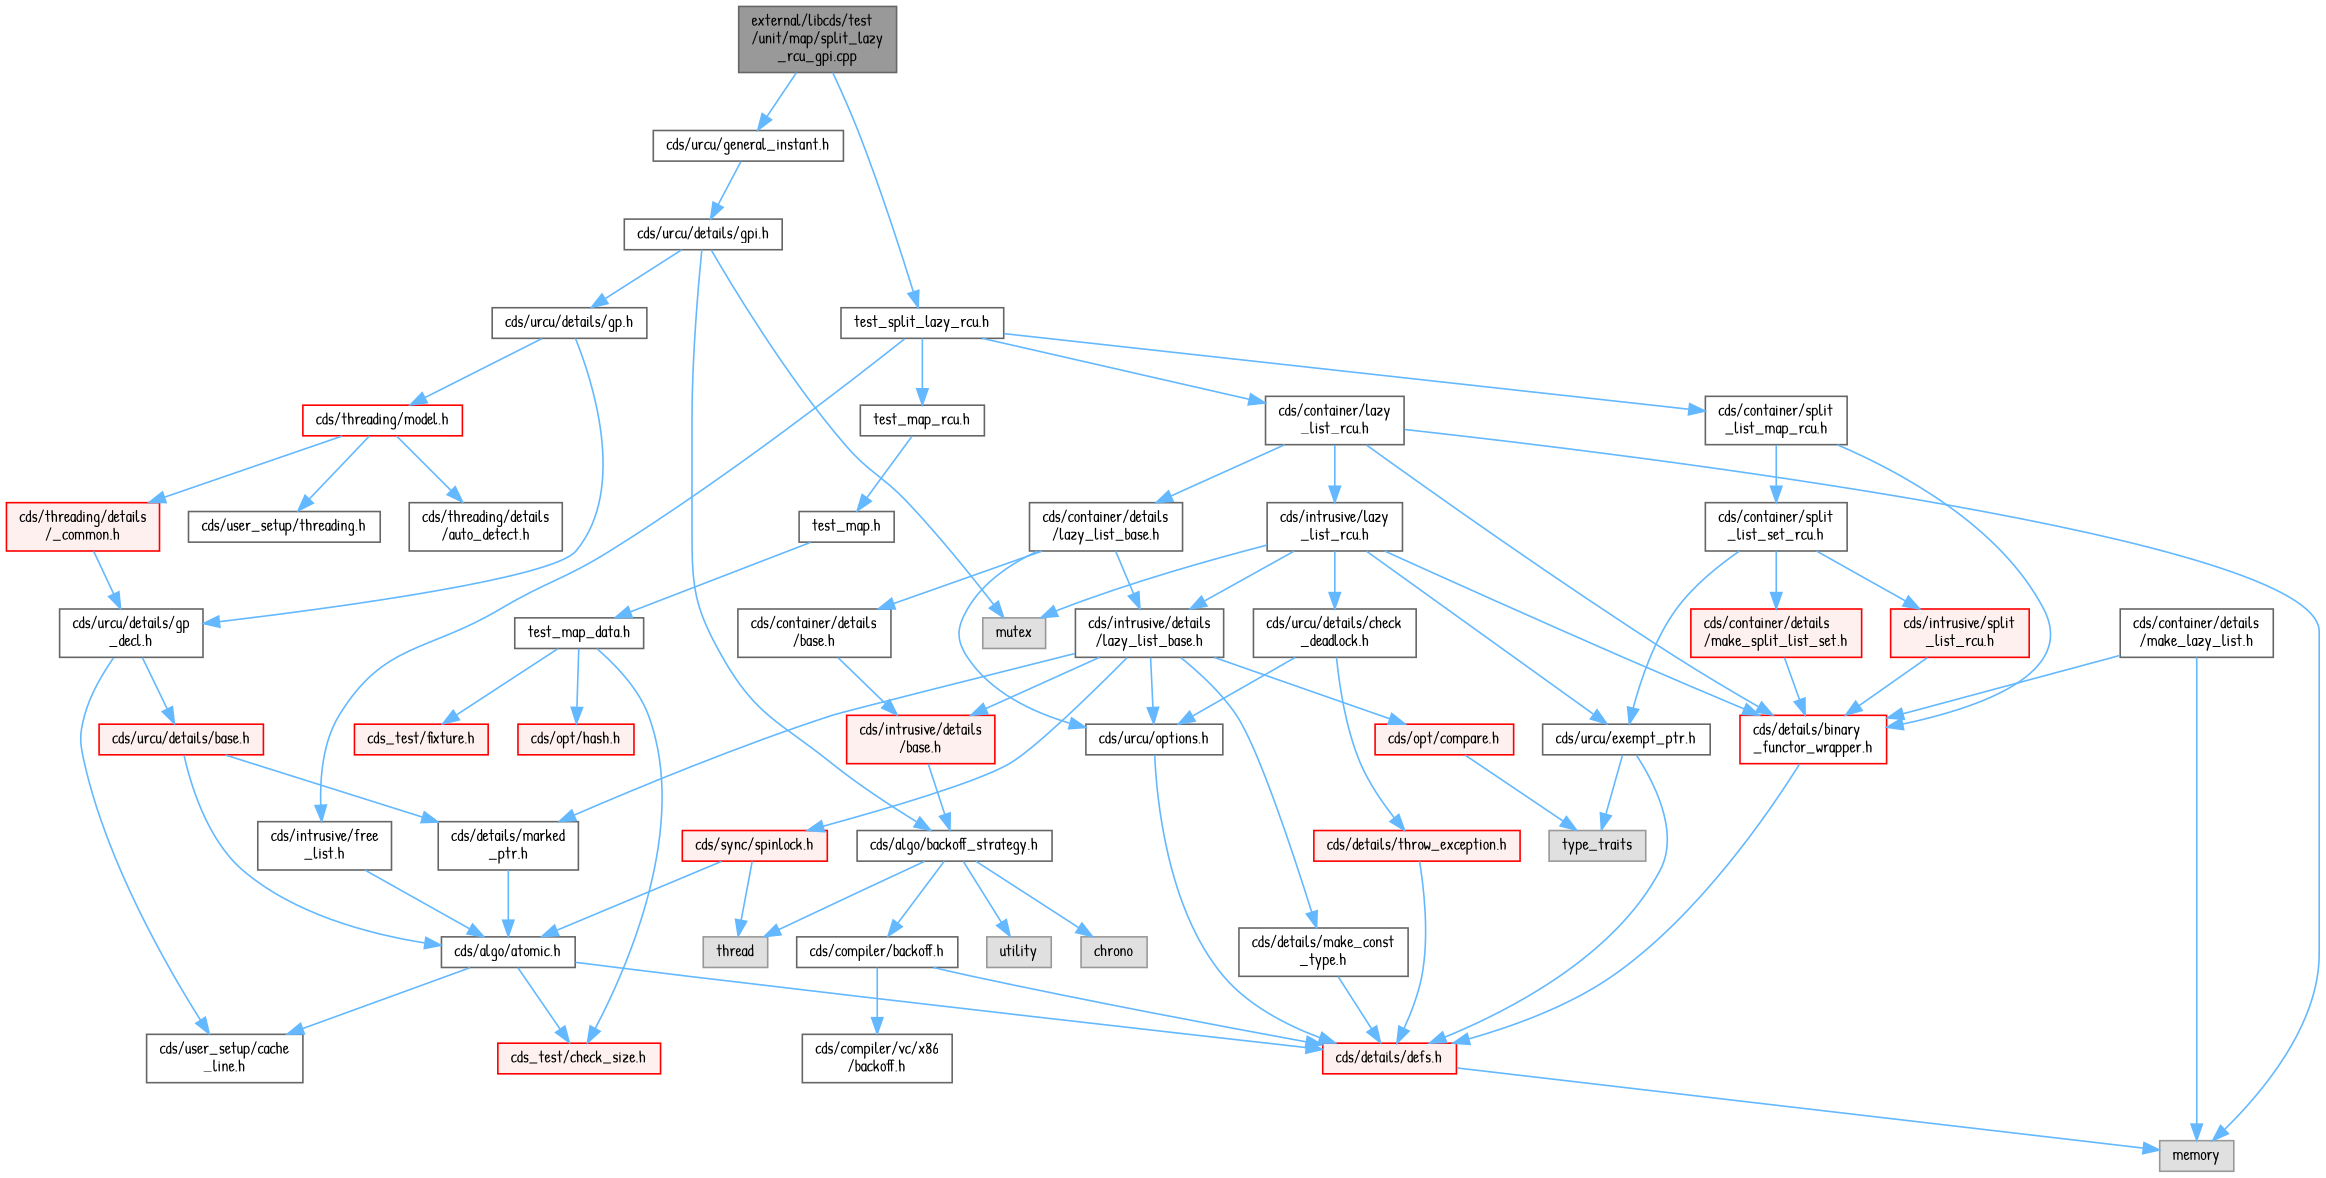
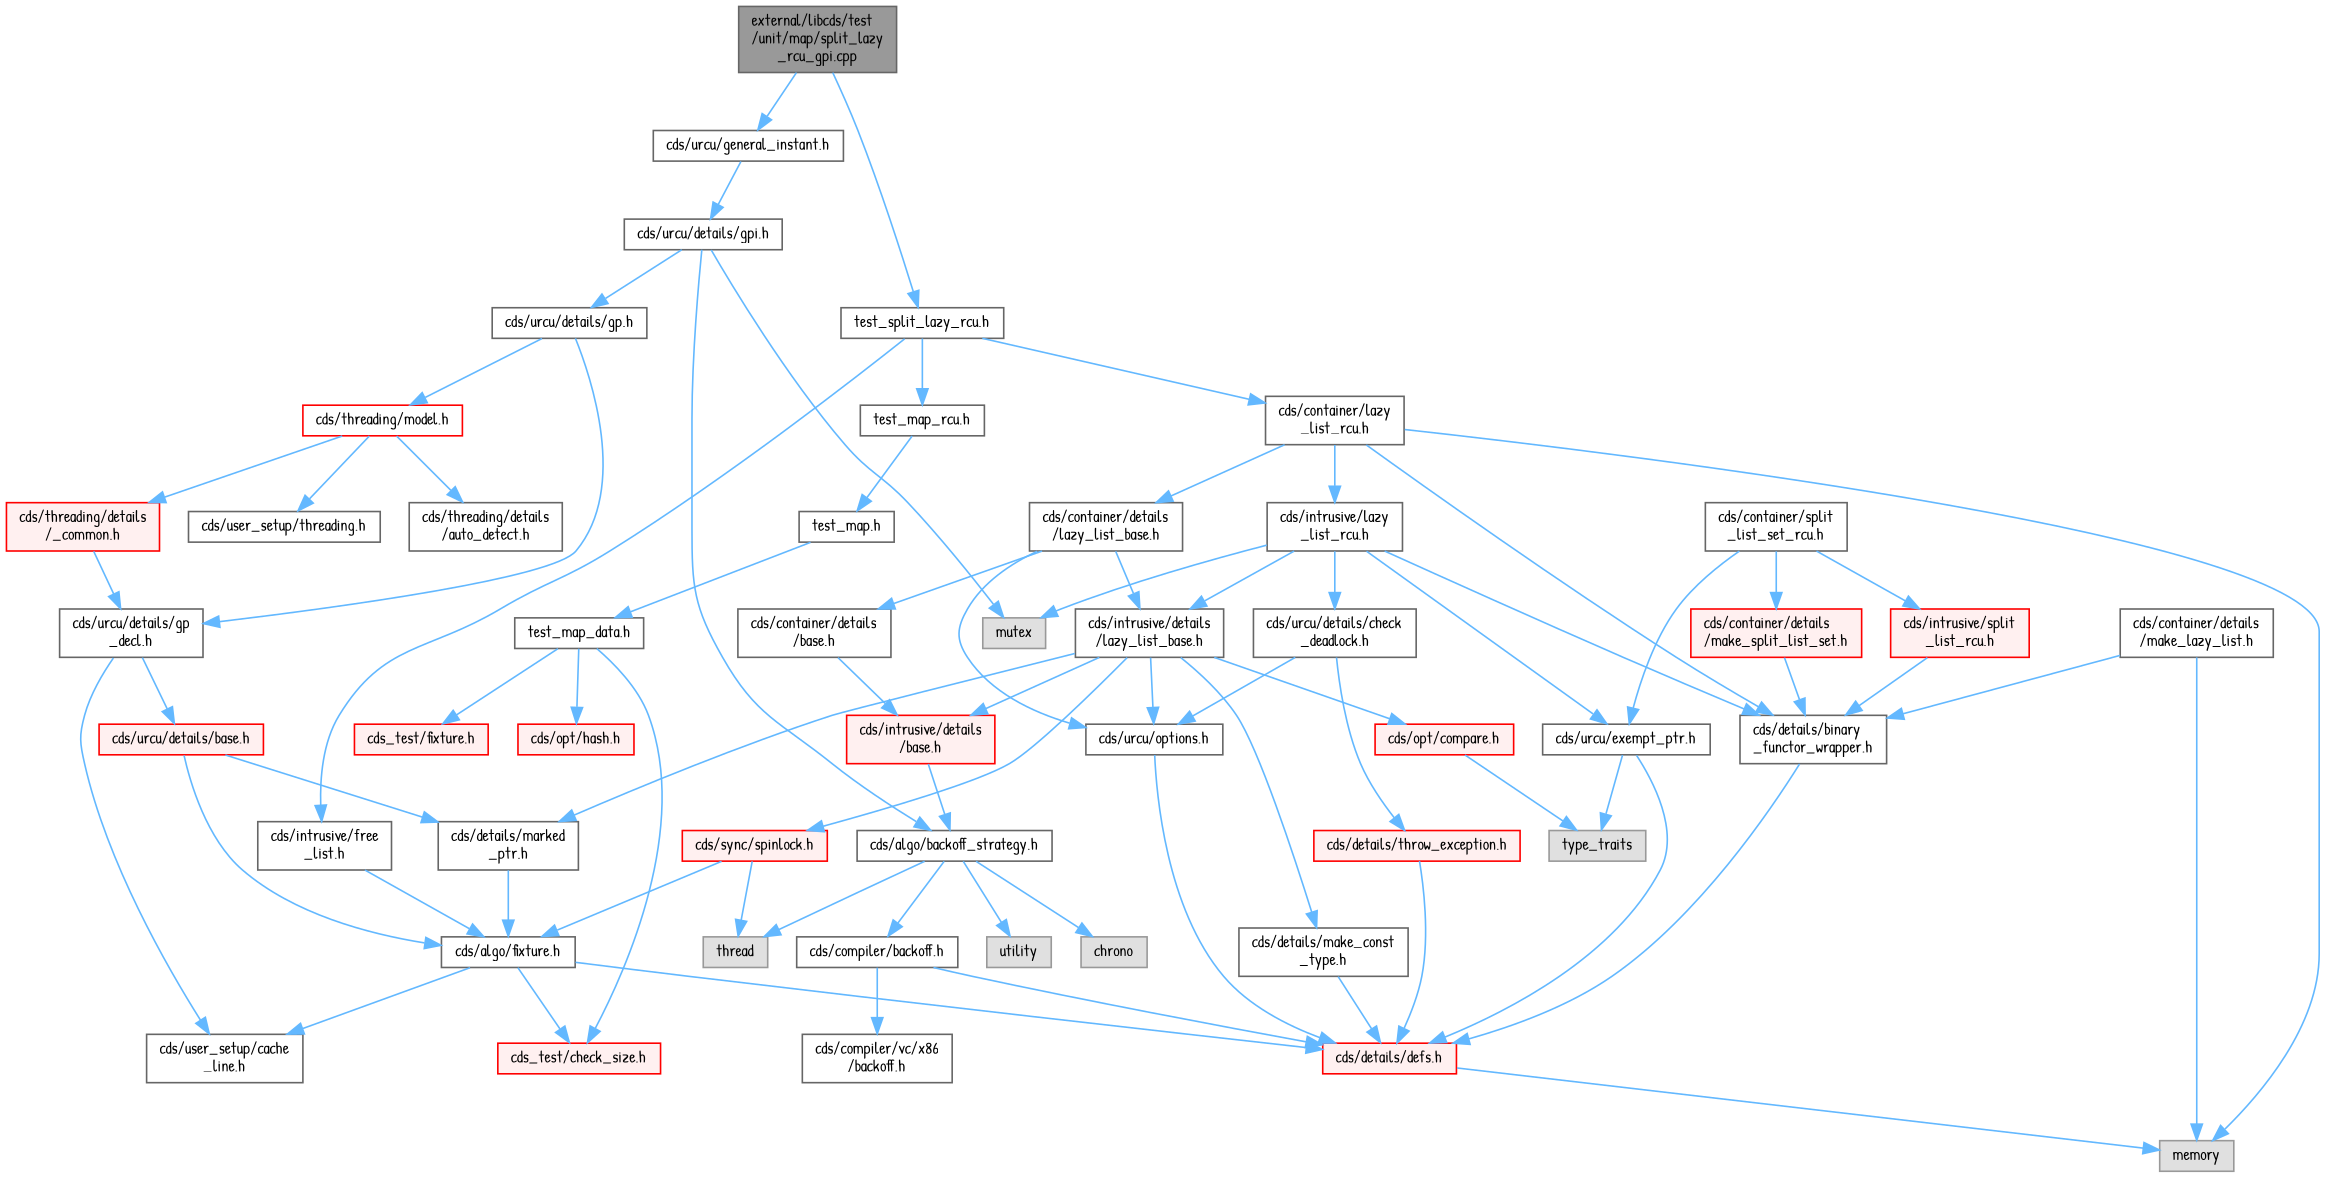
node "cds/container/split _list_map_rcu.h": removed
node "cds/details/binary _functor_wrapper.h": color red -> grey40
node "cds/algo/atomic.h": label "cds/algo/atomic.h" -> "cds/algo/fixture.h"
